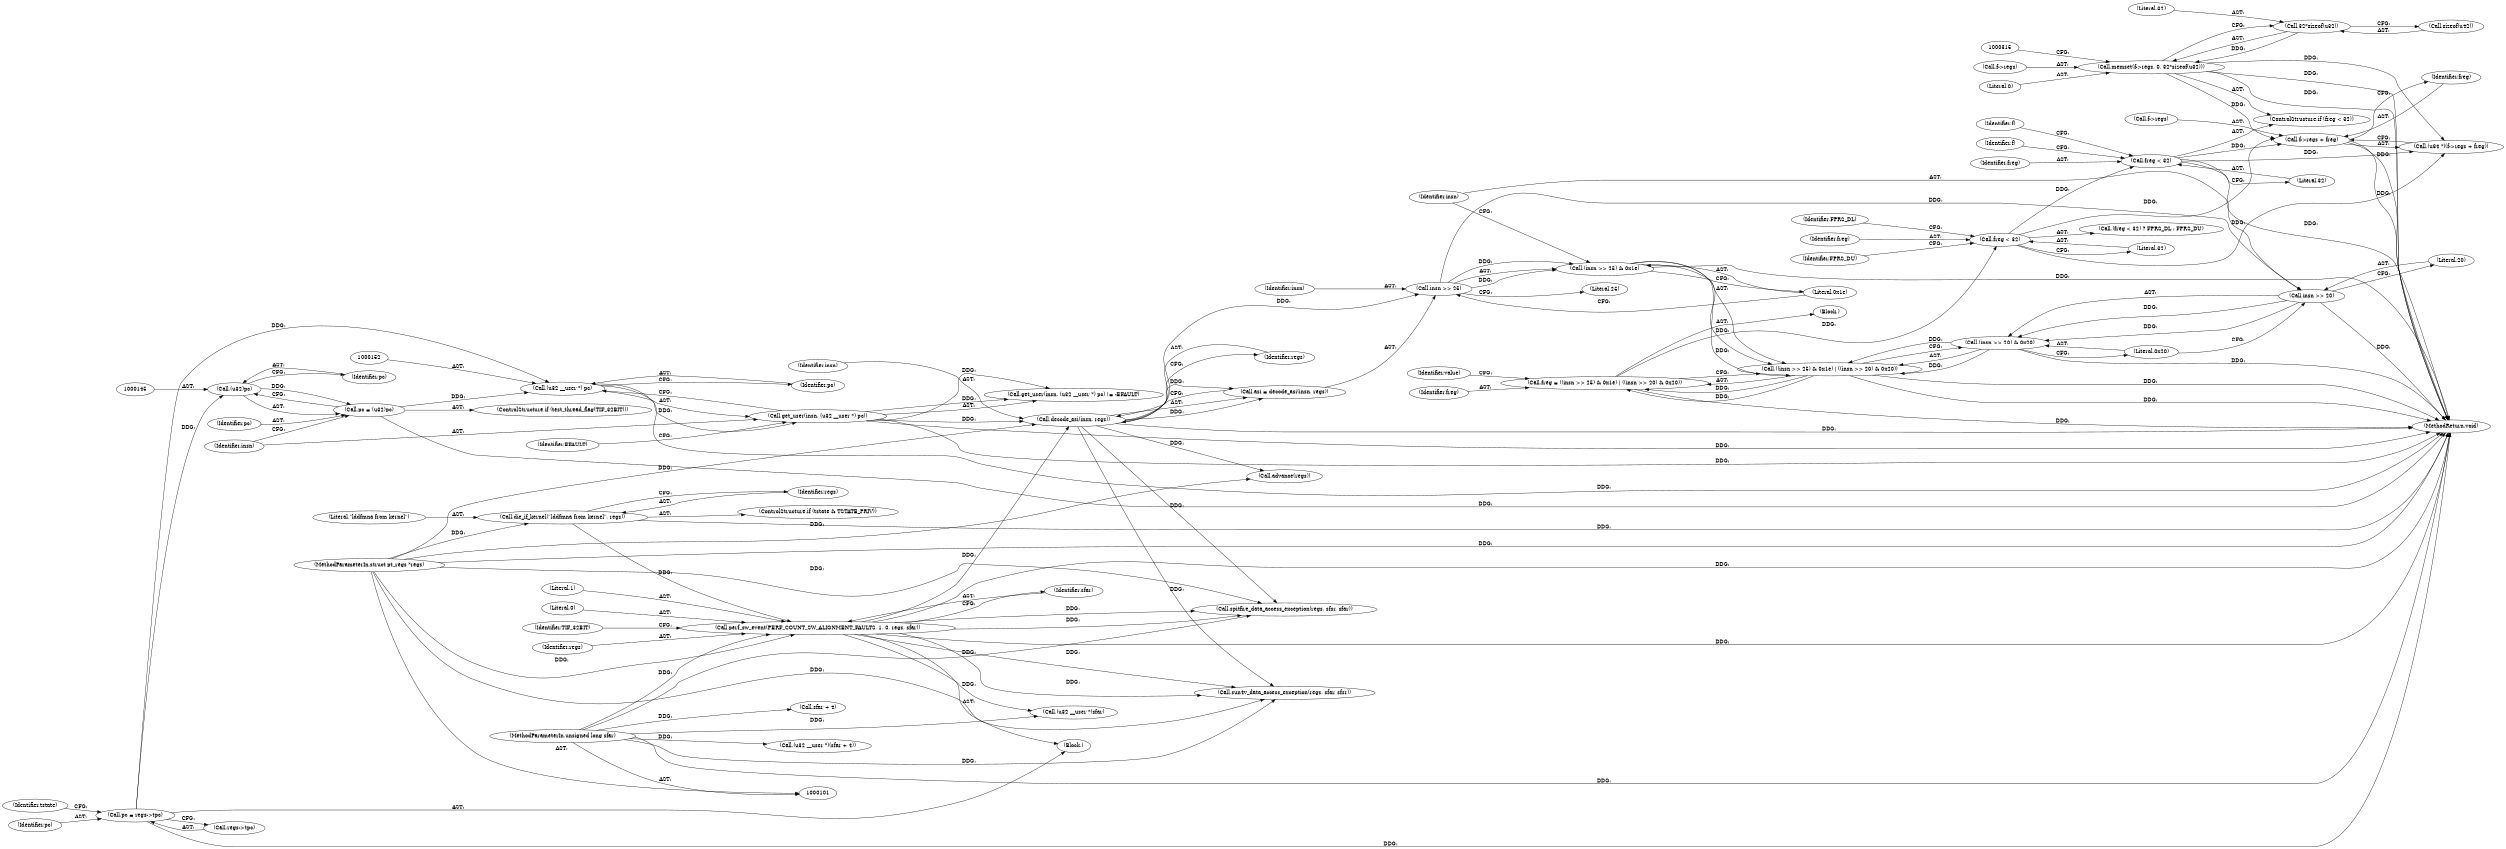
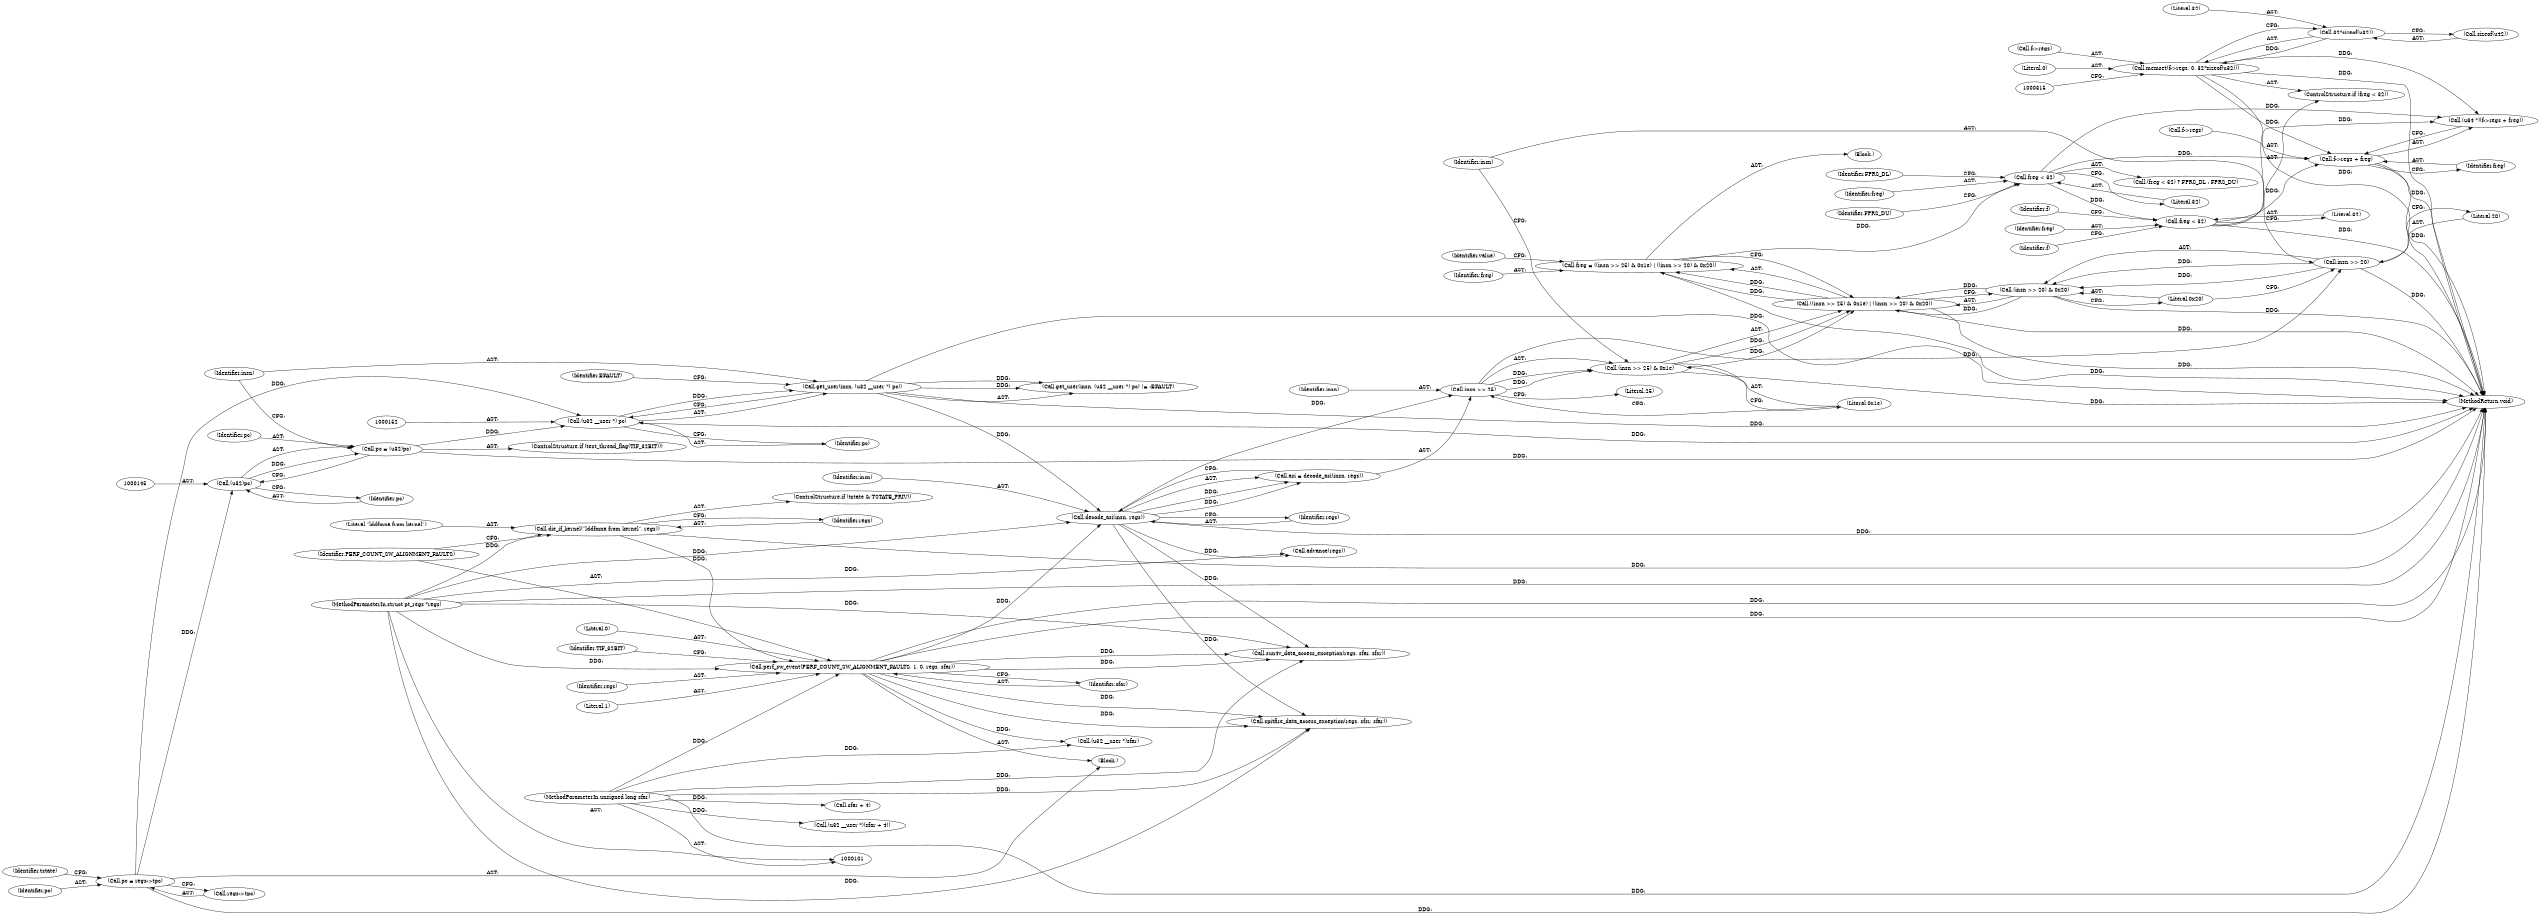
node "(Identifier,PERF_COUNT_SW_ALIGNMENT_FAULTS)": added
